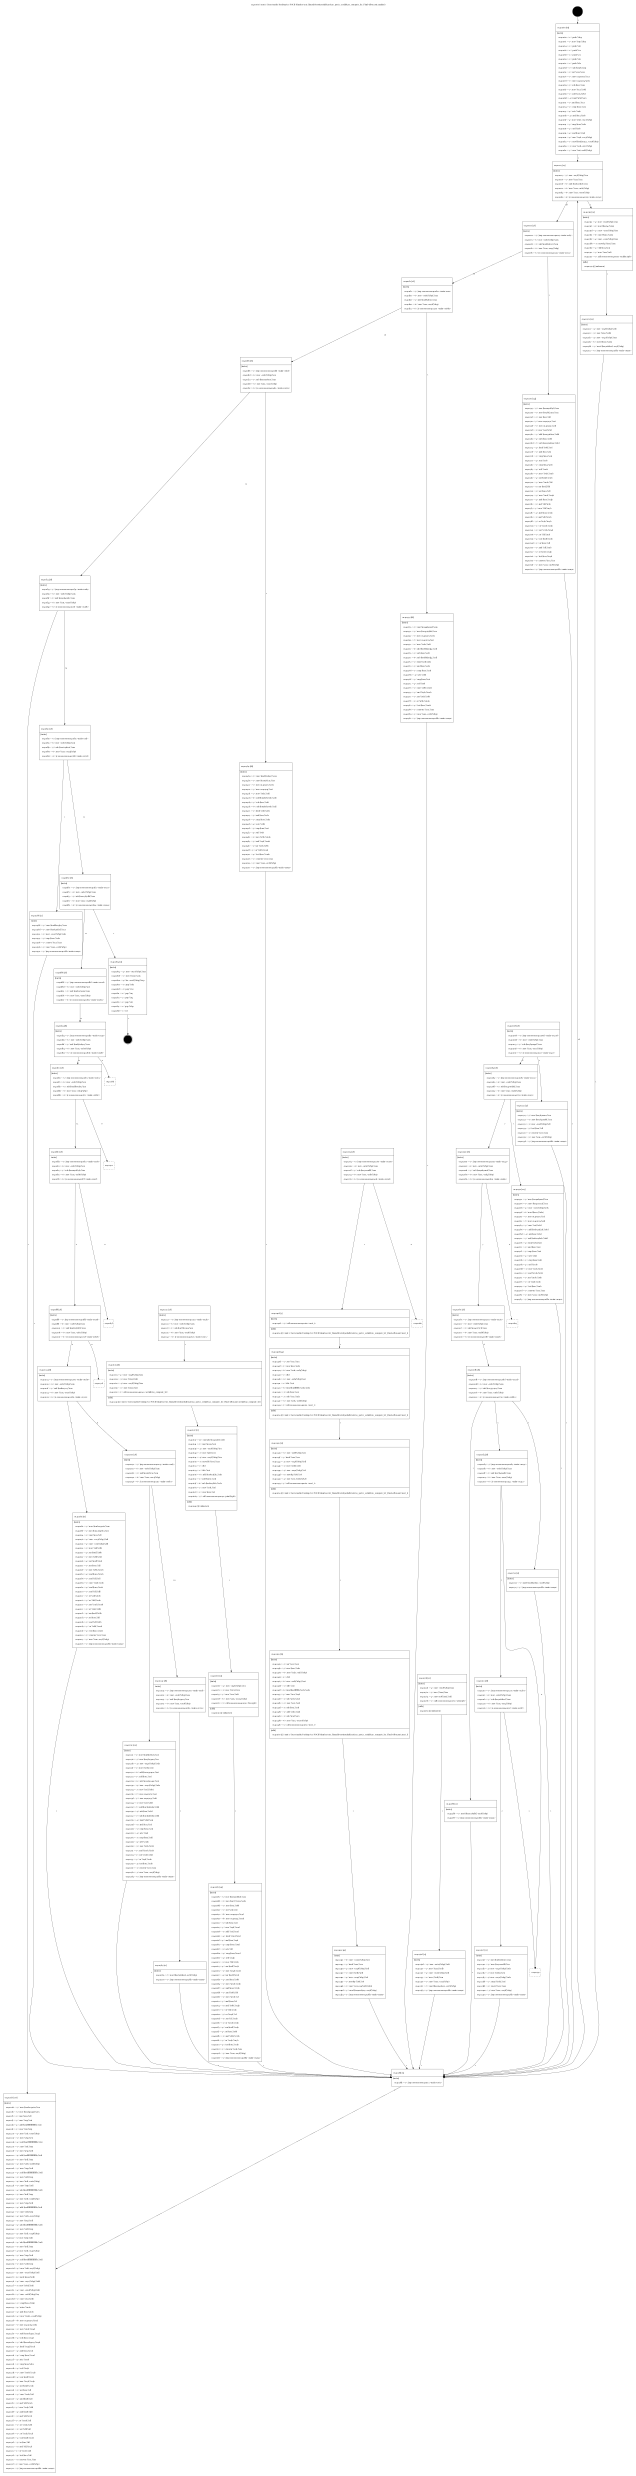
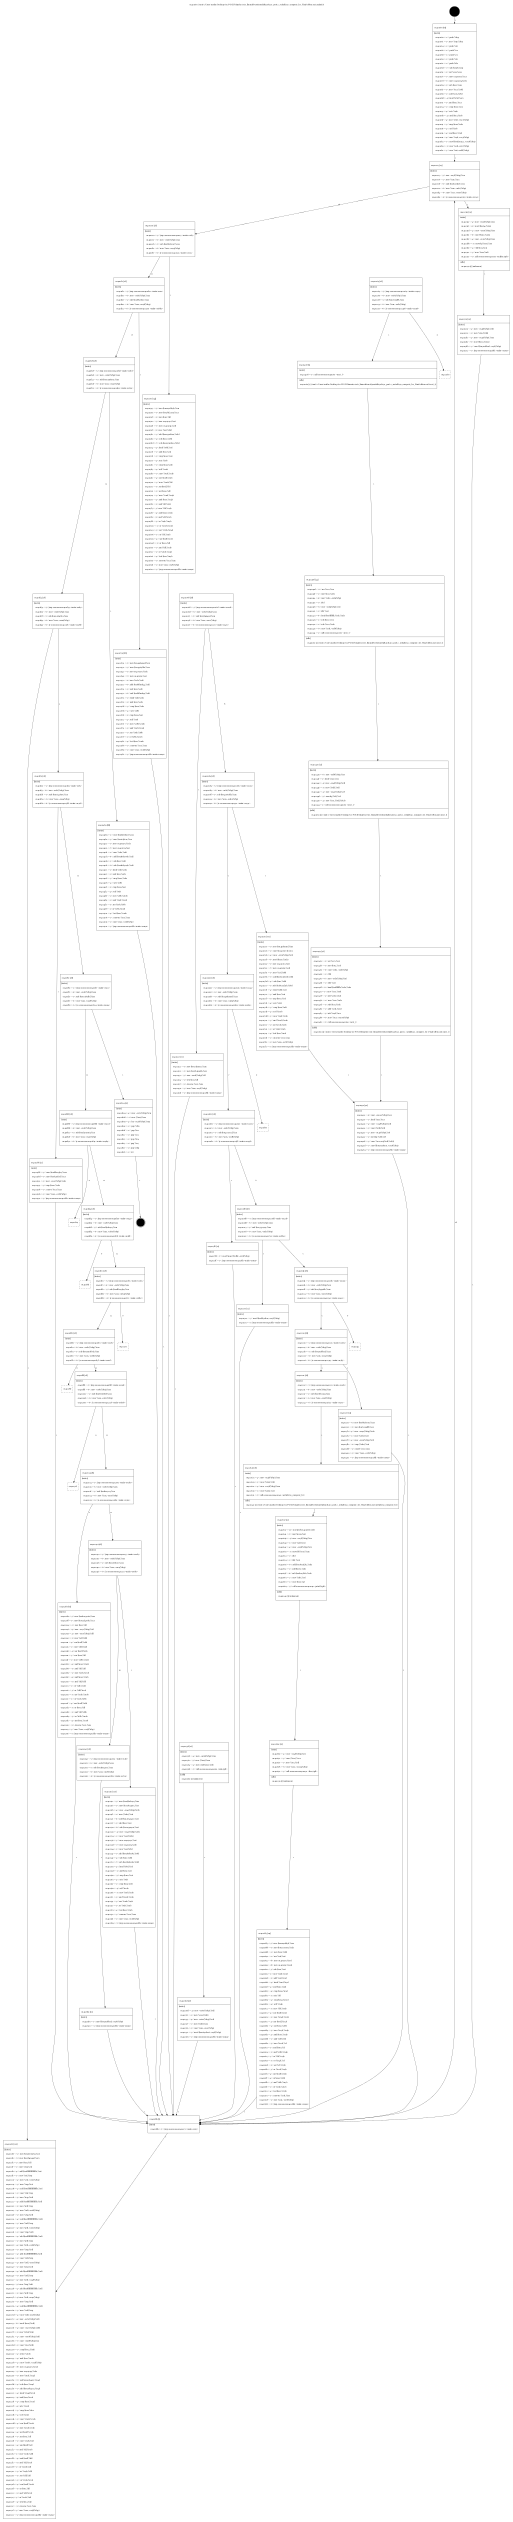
node "0x402819": added
edge "0x4020d8 [28]" -> "0x4027f8 [12]": now "0x4020bc [28]" -> "0x4027f8 [12]"
edge "0x402791 [103]" -> "0x4028fa [5]": now "0x402791 [103]" -> "0x402491 [40]"
edge "0x402110 [28]" -> "0x402342": now "0x402110 [28]" -> "0x40212c [28]"
